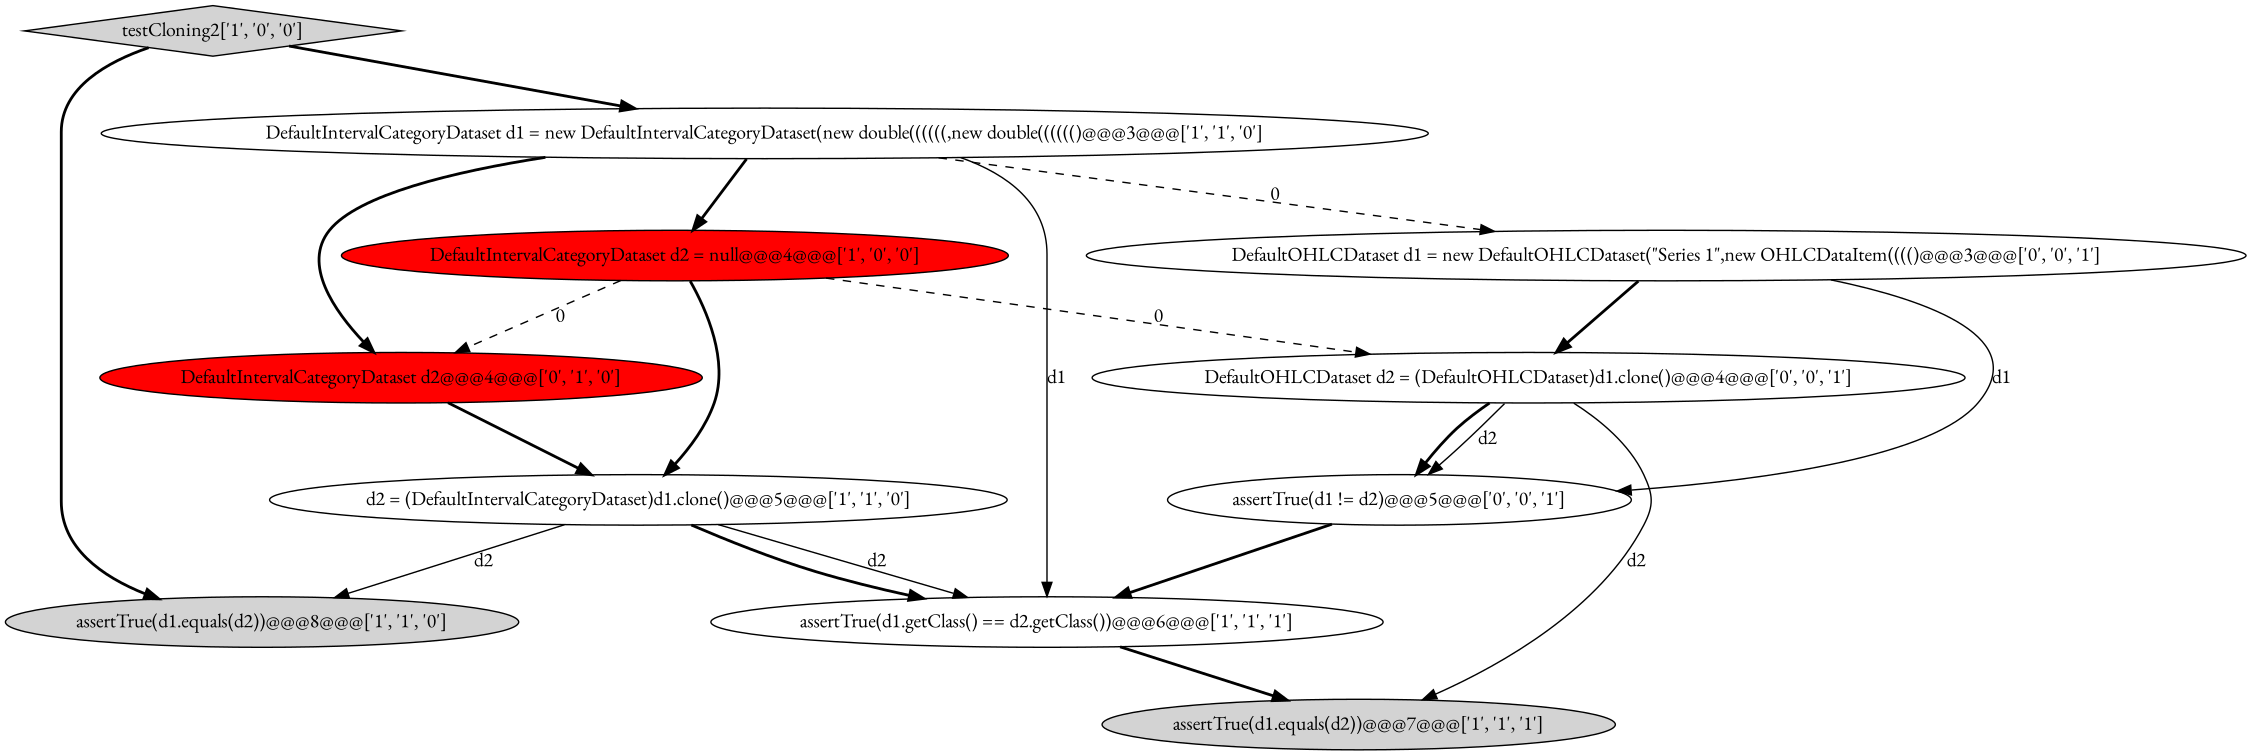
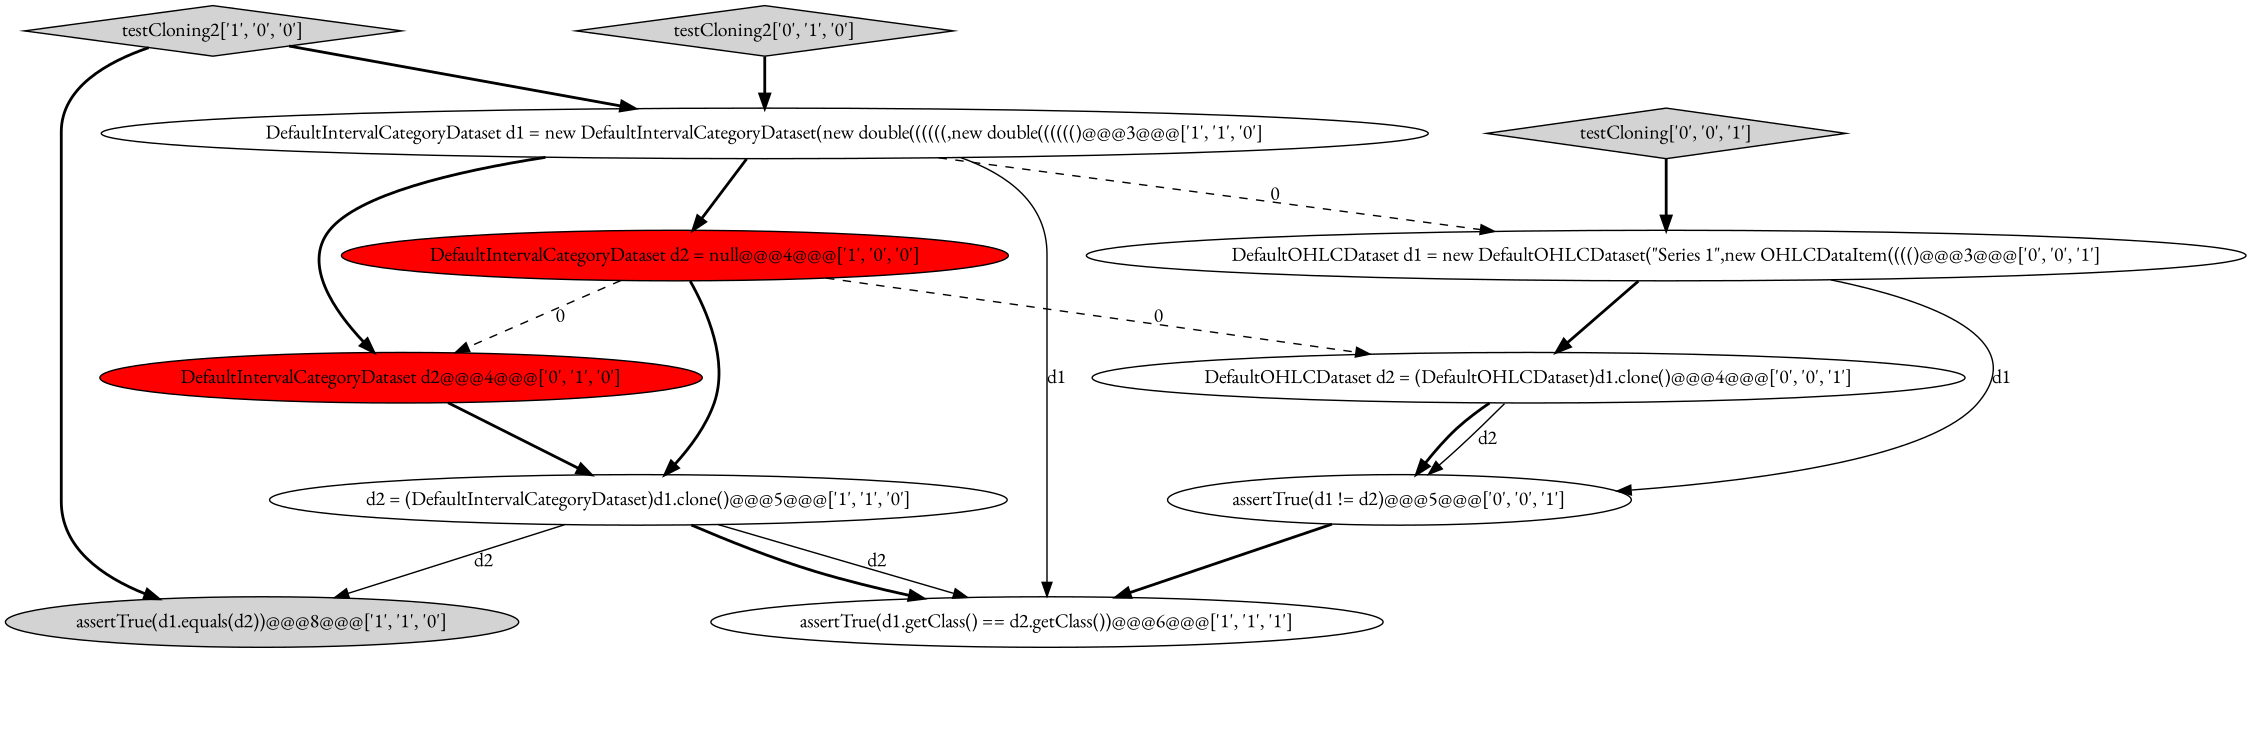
node "testCloning2['0', '1', '0']": added
node "testCloning['0', '0', '1']": added
node "assertTrue(d1.equals(d2))@@@7@@@['1', '1', '1']": removed
